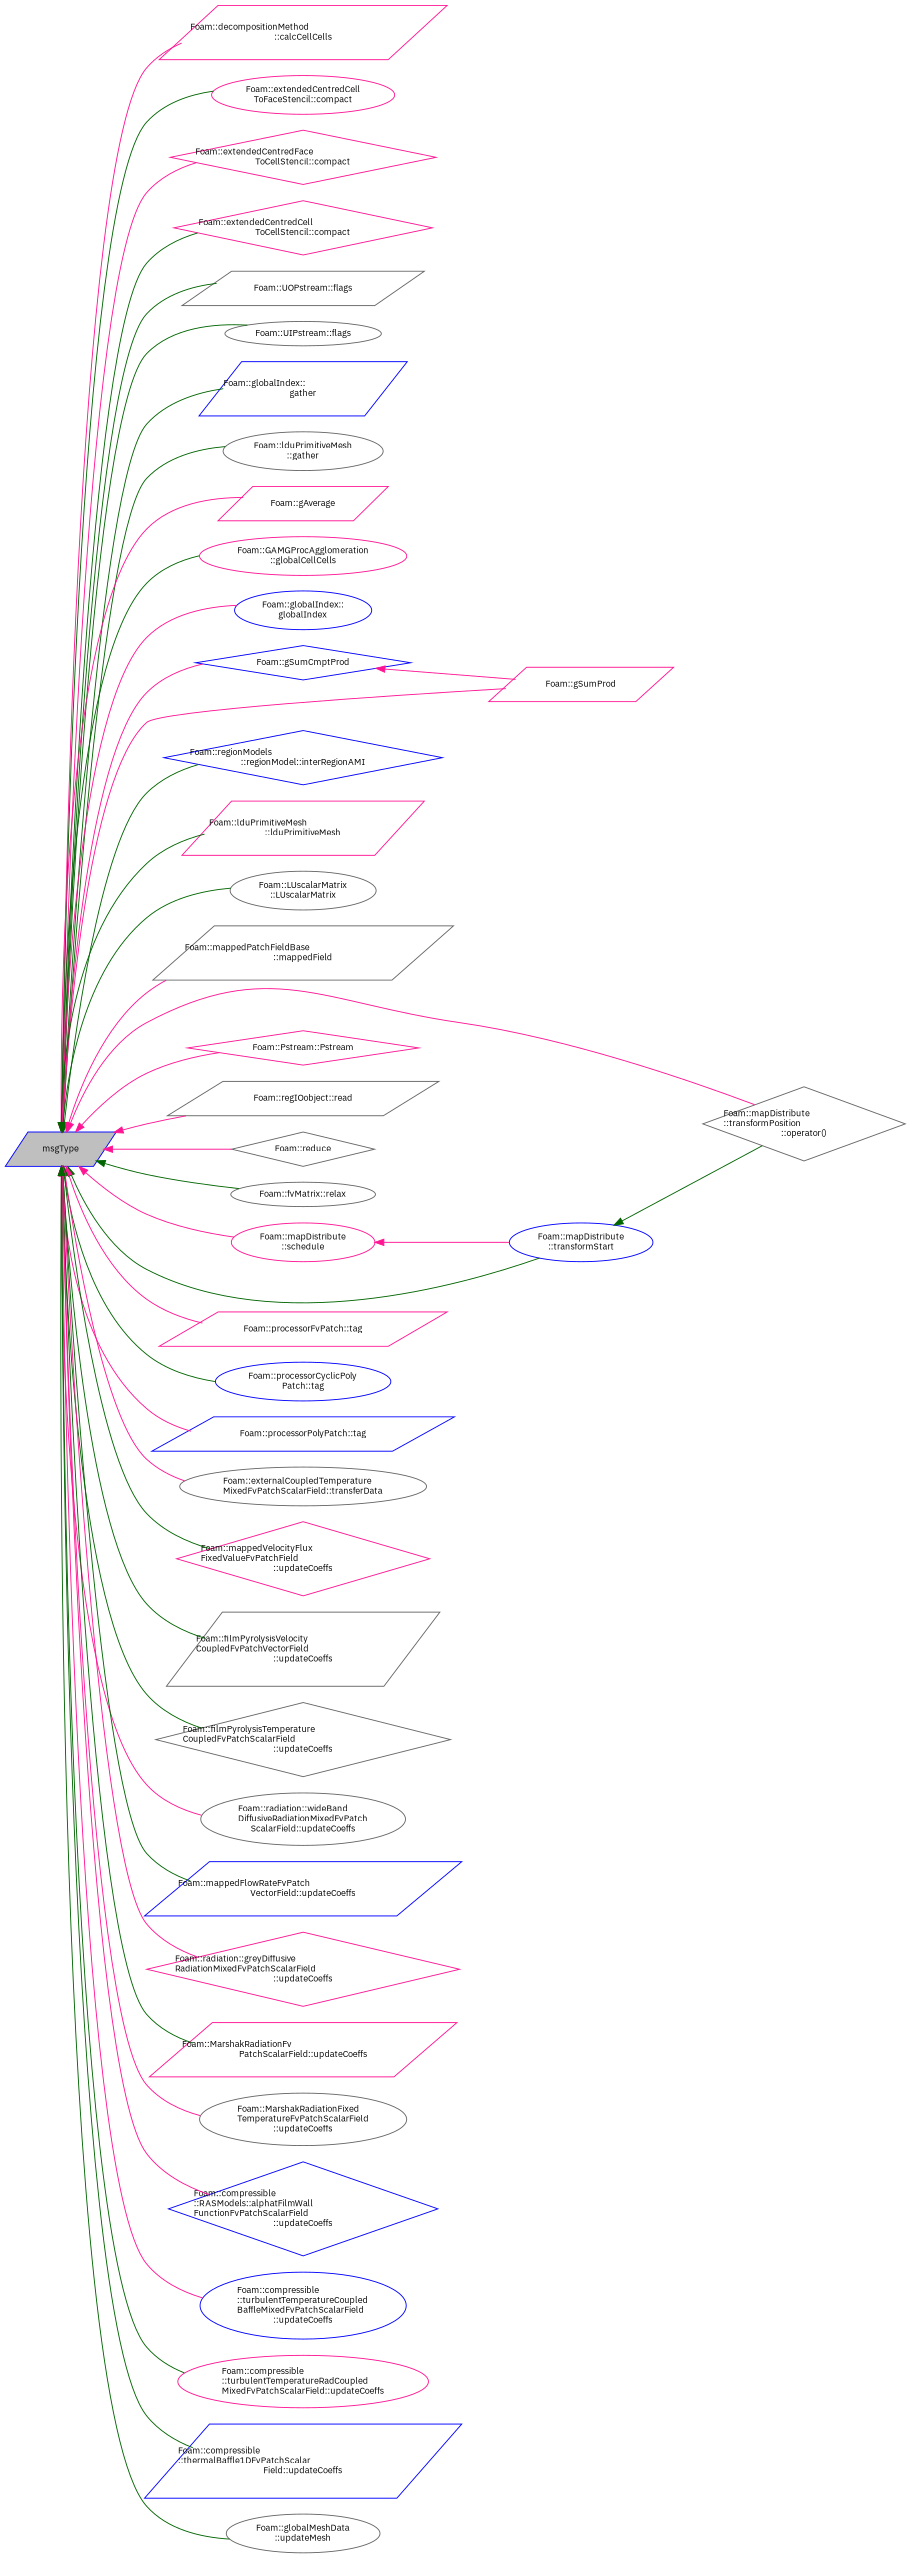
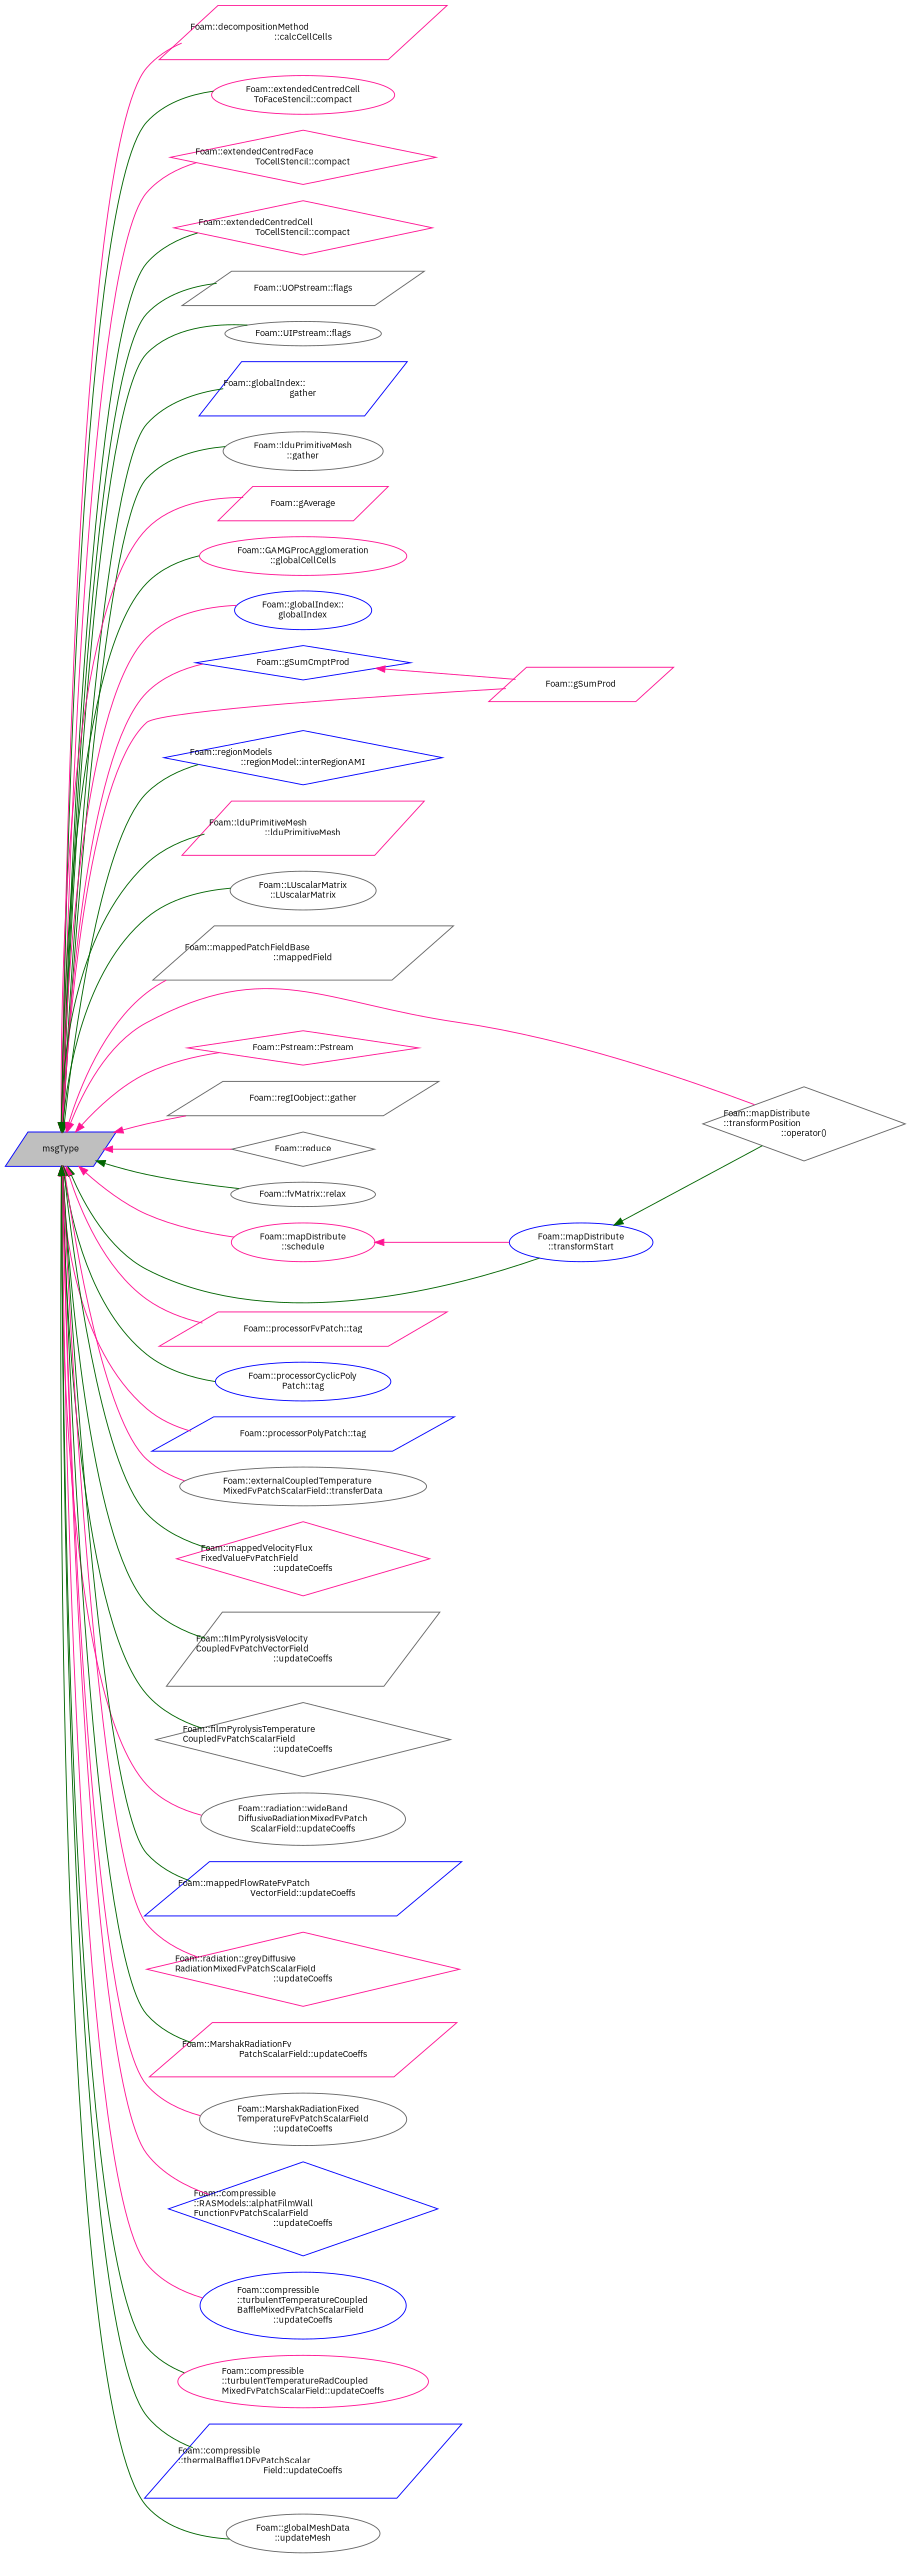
node "Foam::regIOobject::read": label "Foam::regIOobject::read" -> "Foam::regIOobject::gather"
